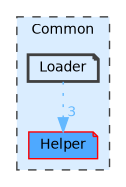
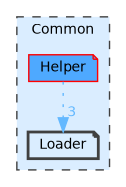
edge "Loader" -> "Helper": reversed
